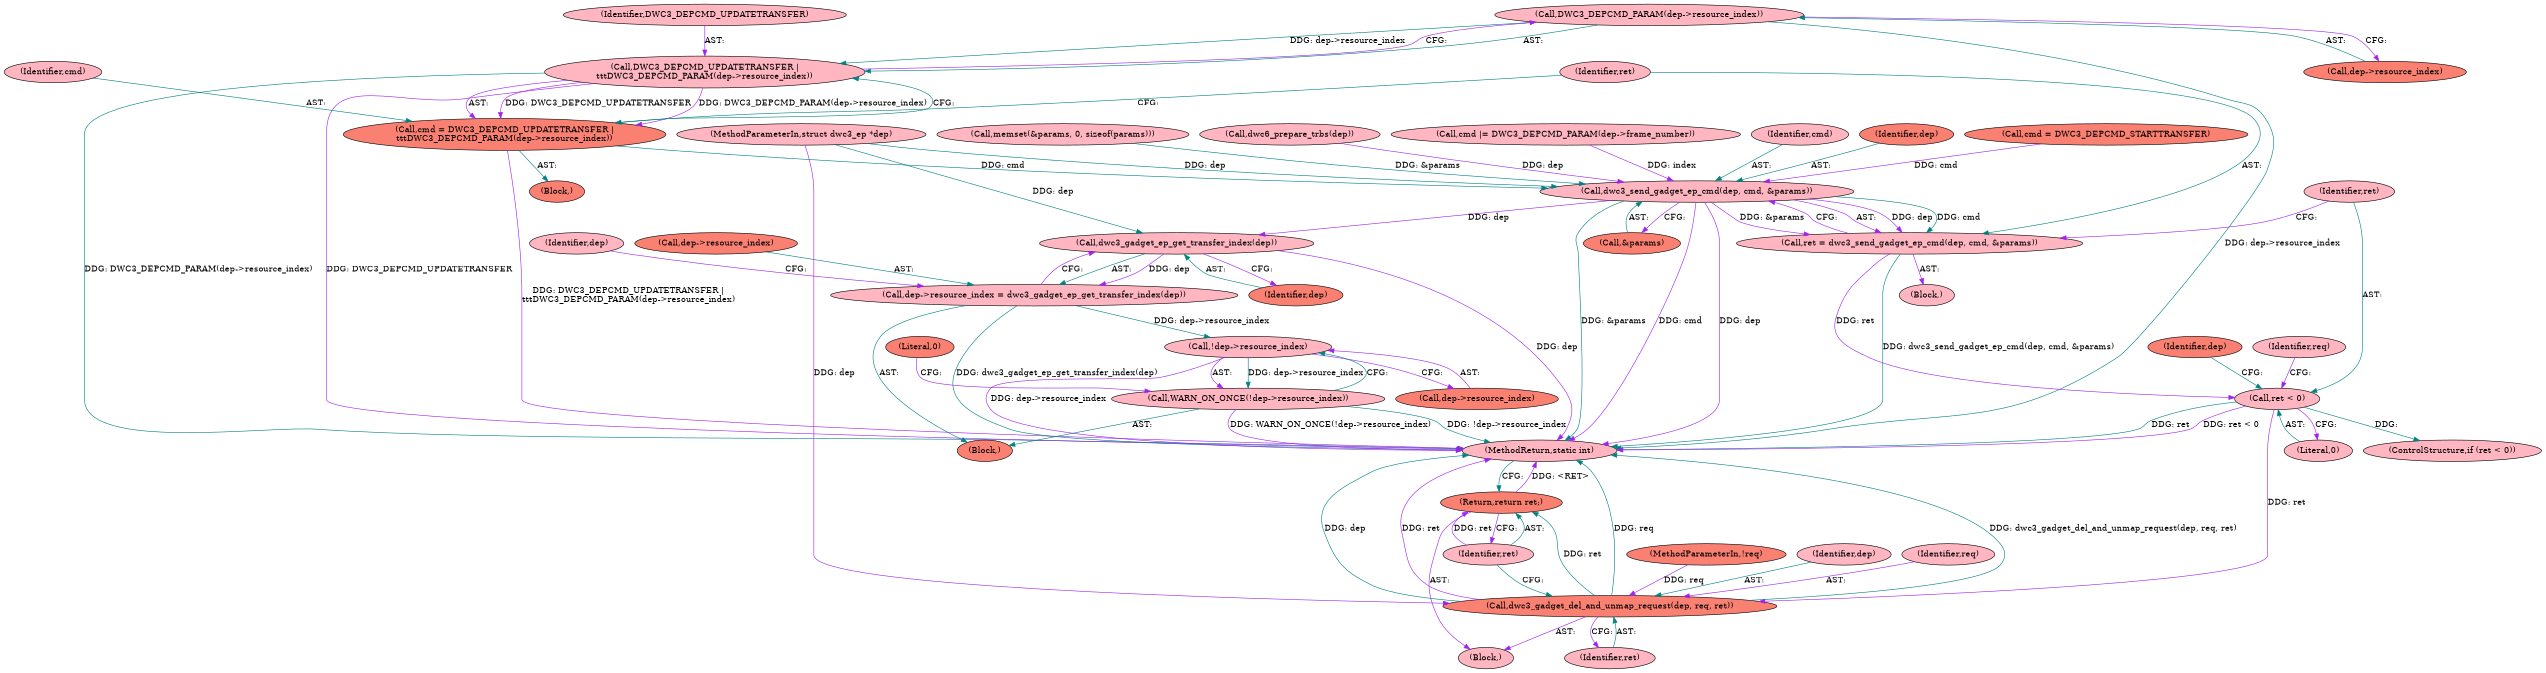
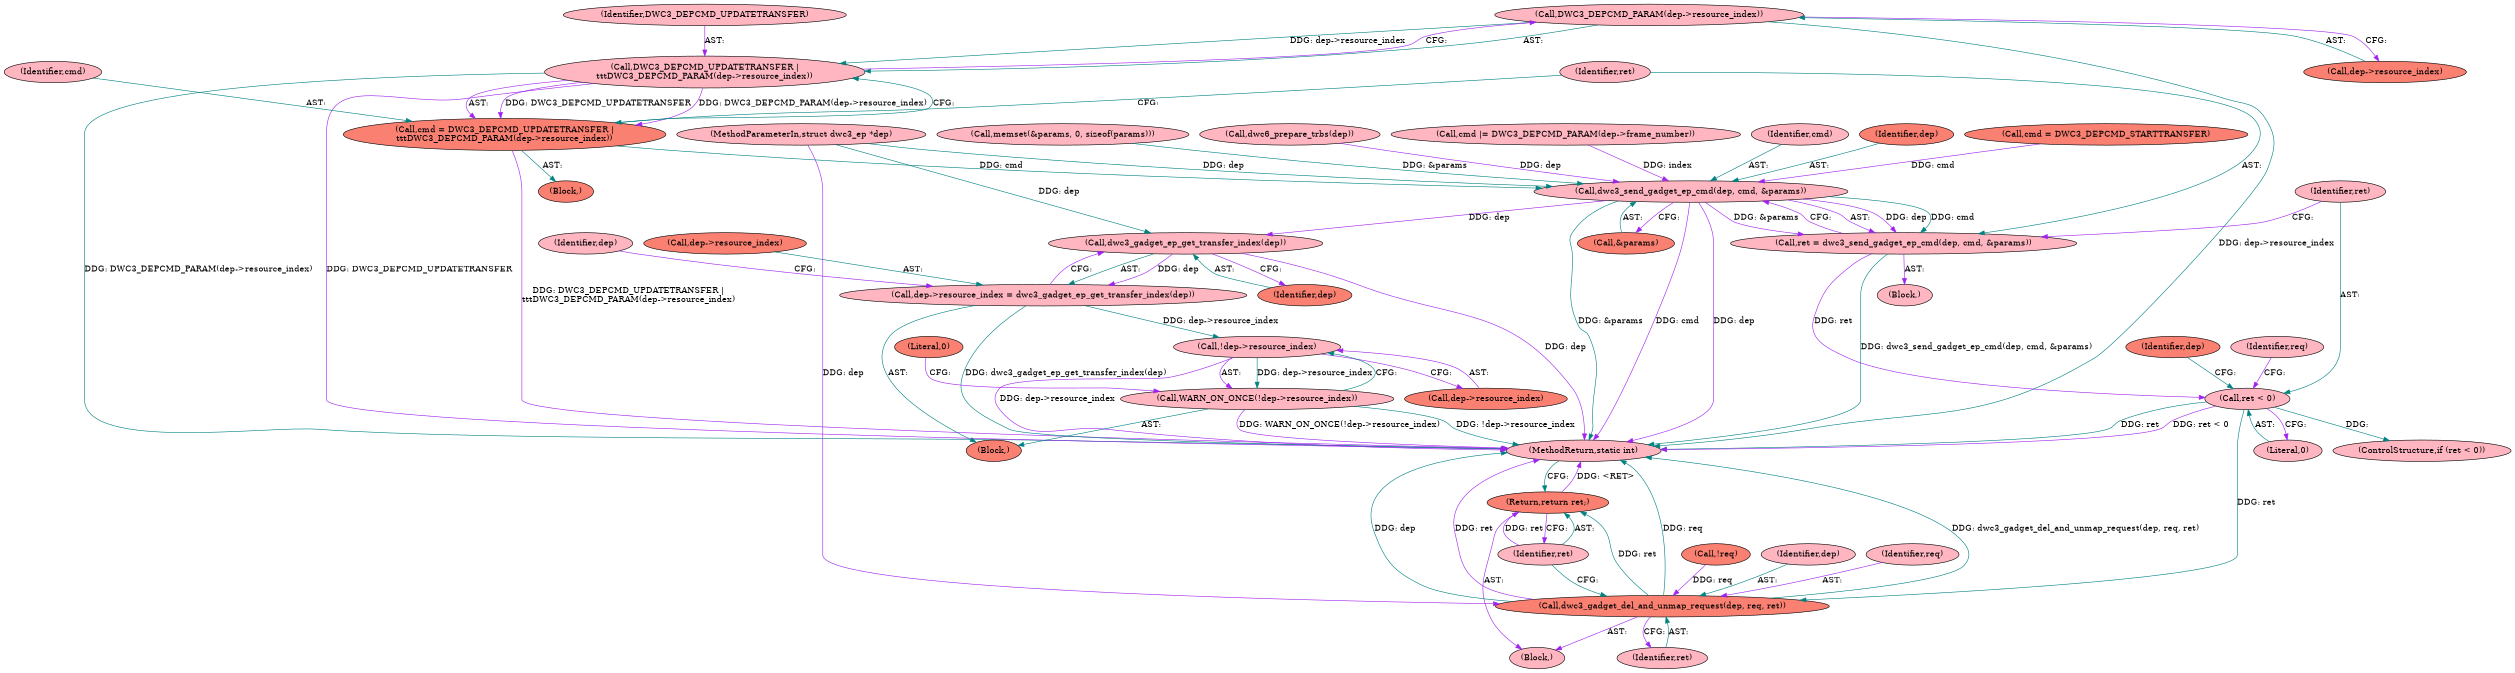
node "(MethodParameterIn,!req)": label "(MethodParameterIn,!req)" -> "(Call,!req)"
edge "(Call,ret < 0)" -> "(Call,dwc3_gadget_del_and_unmap_request(dep, req, ret))": color purple -> teal
